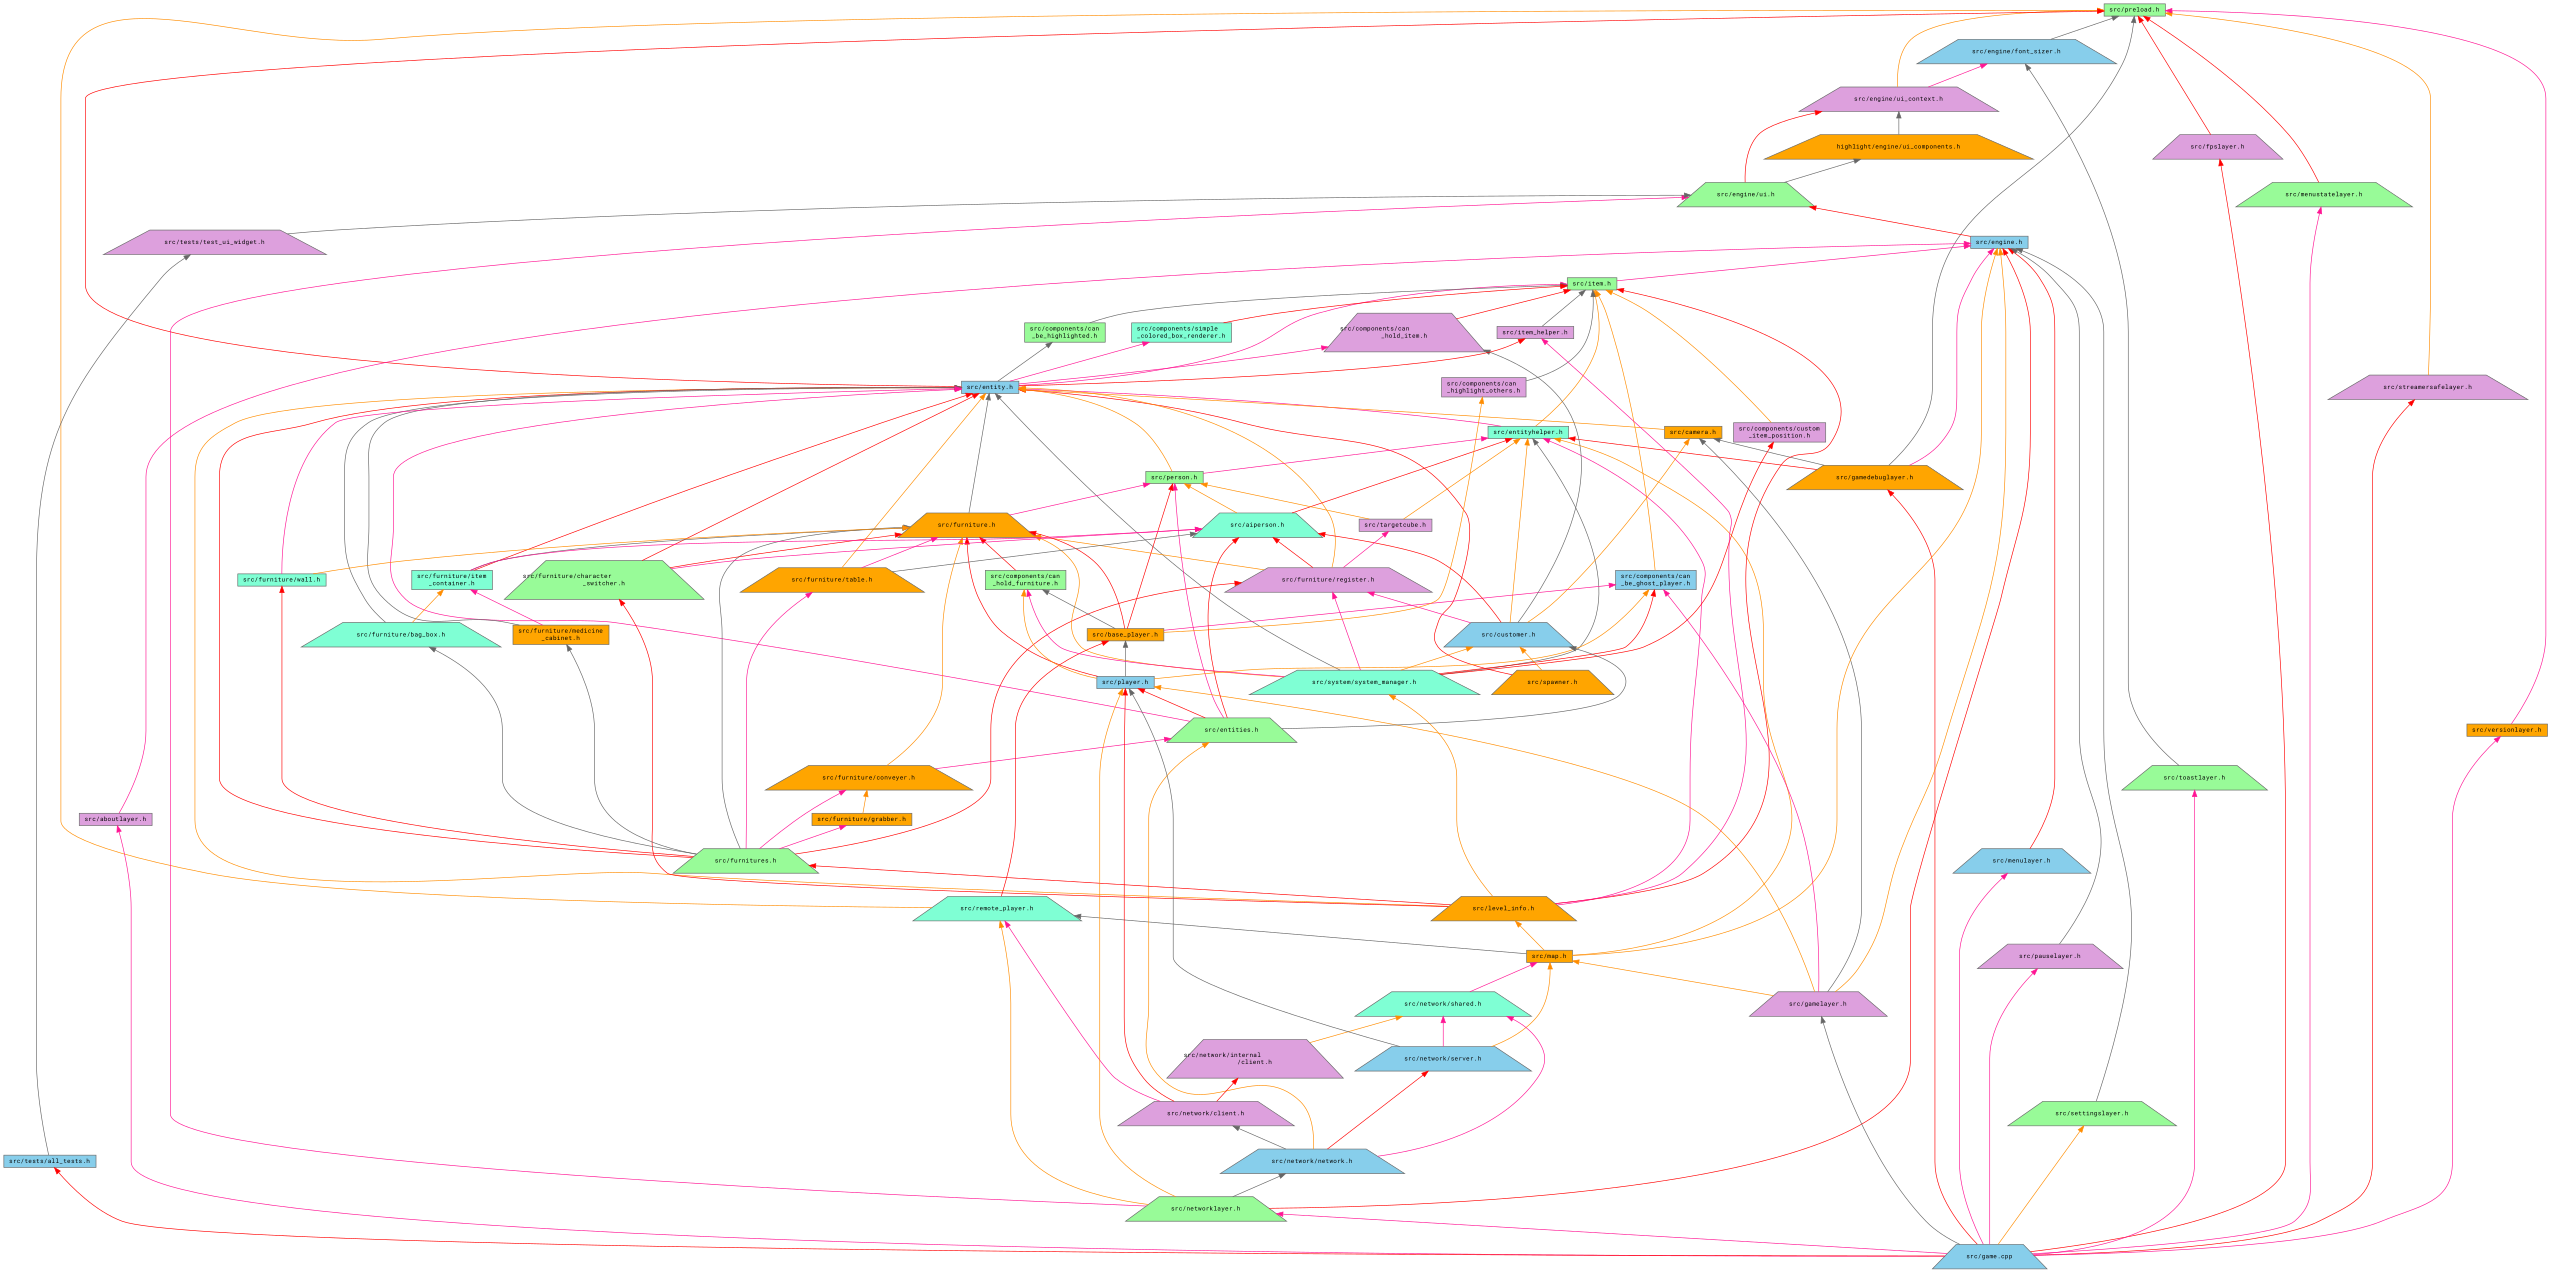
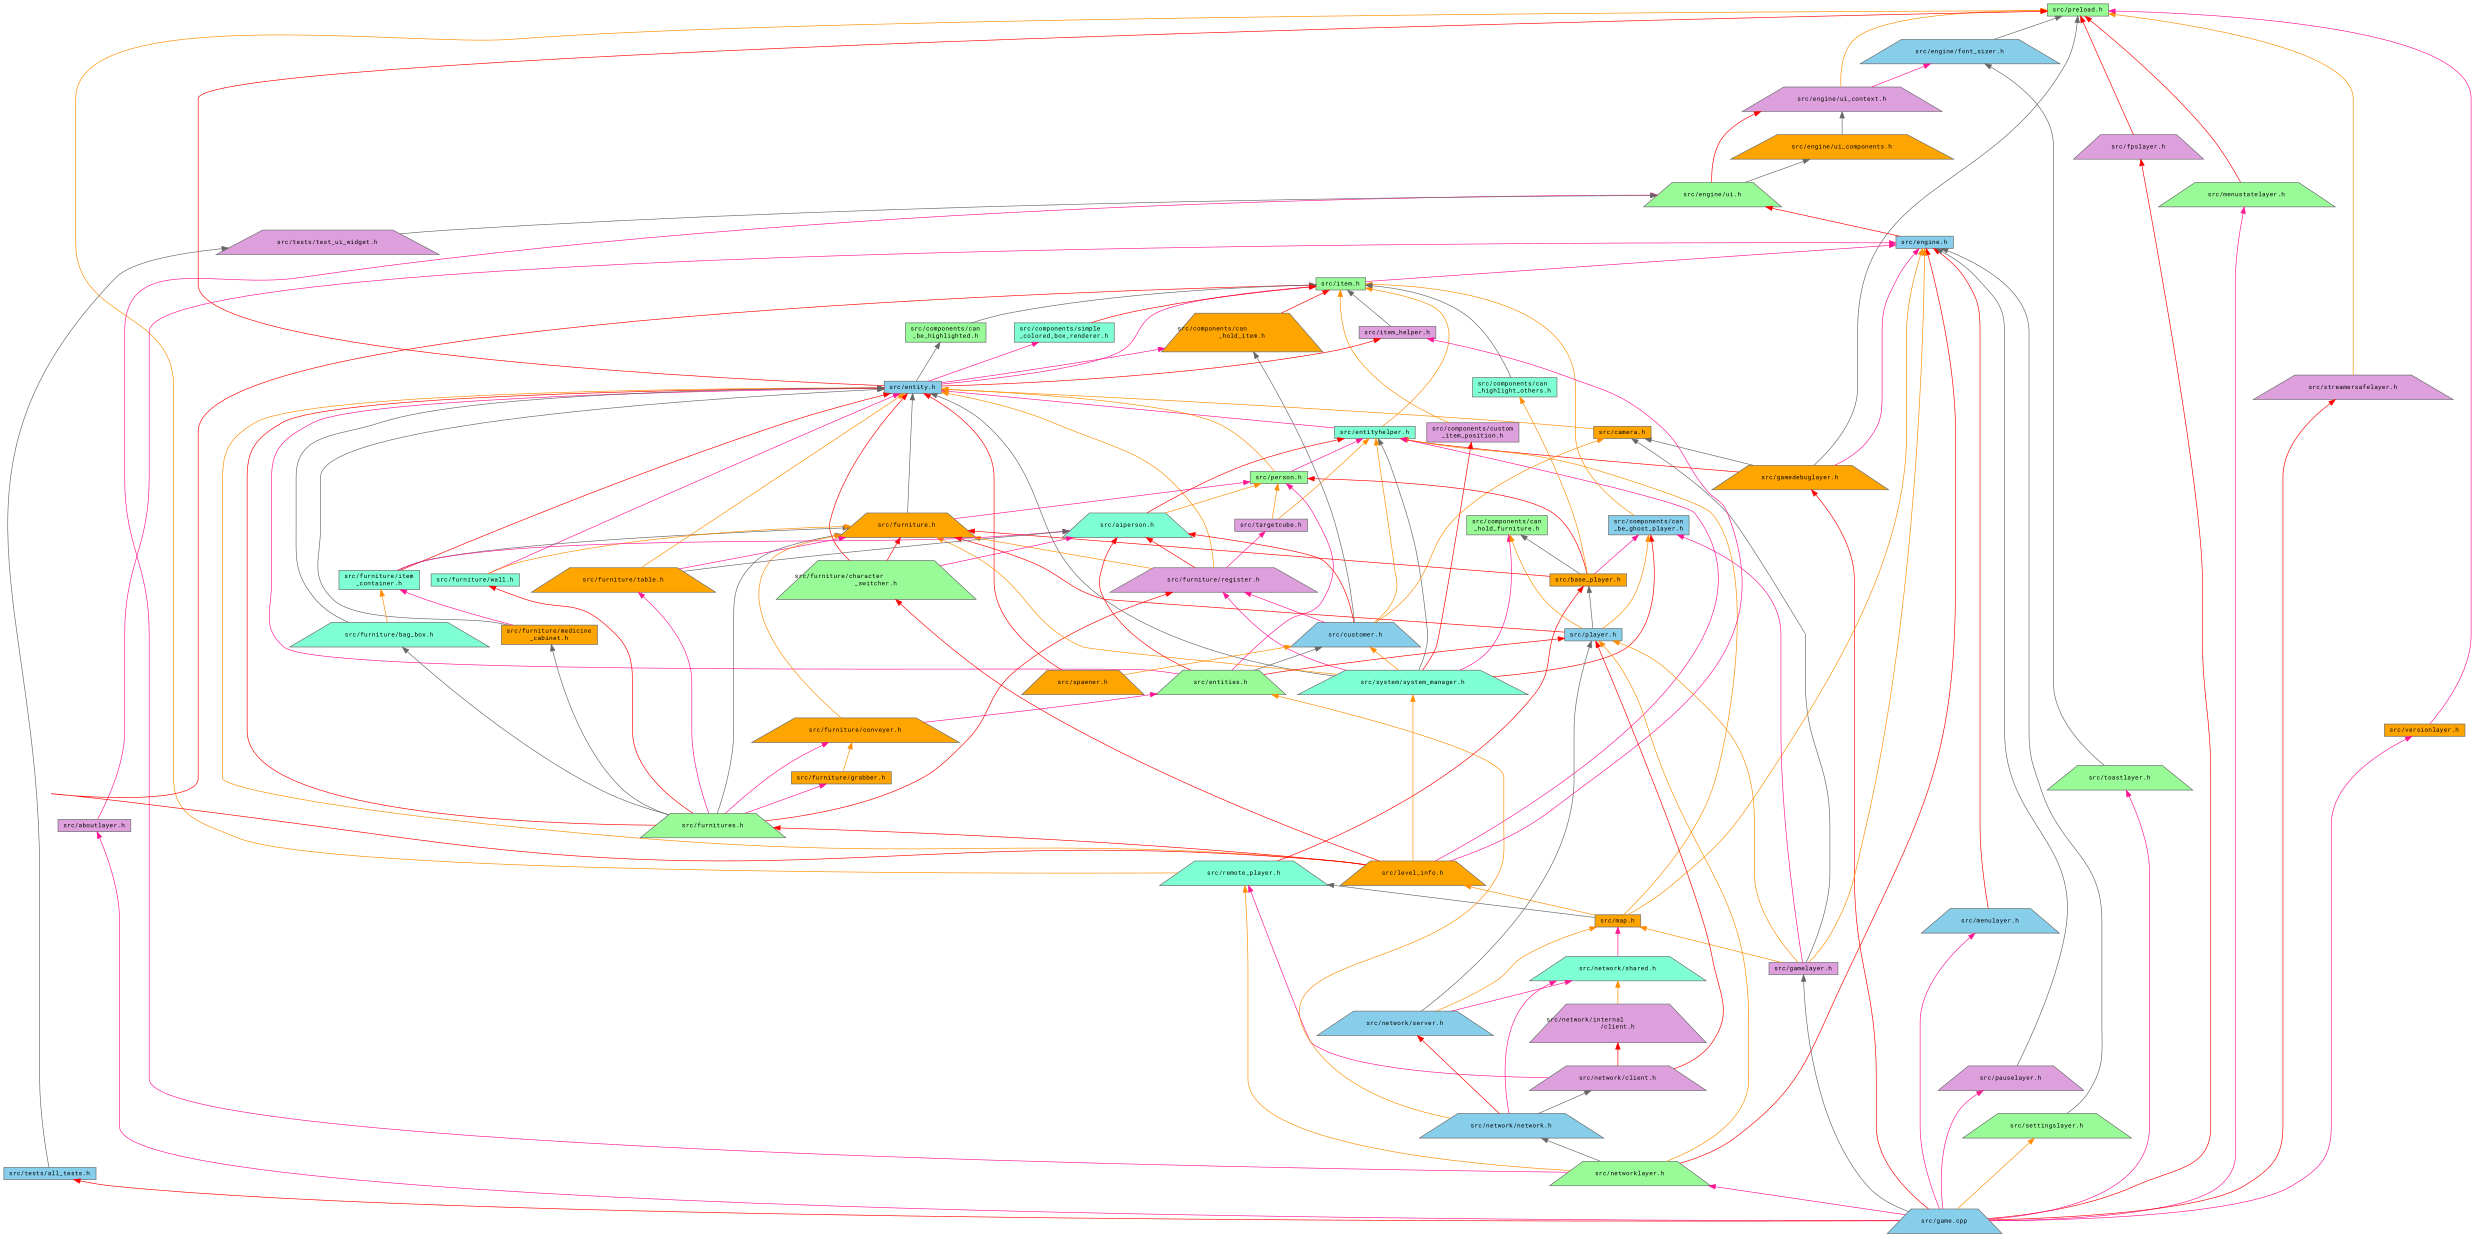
node "highlight/engine/ui_components.h": label "highlight/engine/ui_components.h" -> "src/engine/ui_components.h"
node "src/components/can _hold_item.h": fillcolor plum -> orange
node "src/components/can _highlight_others.h": fillcolor plum -> aquamarine
edge "src/components/can _hold_furniture.h" -> "src/furniture.h": removed
node "src/gamelayer.h": shape trapezium -> box
